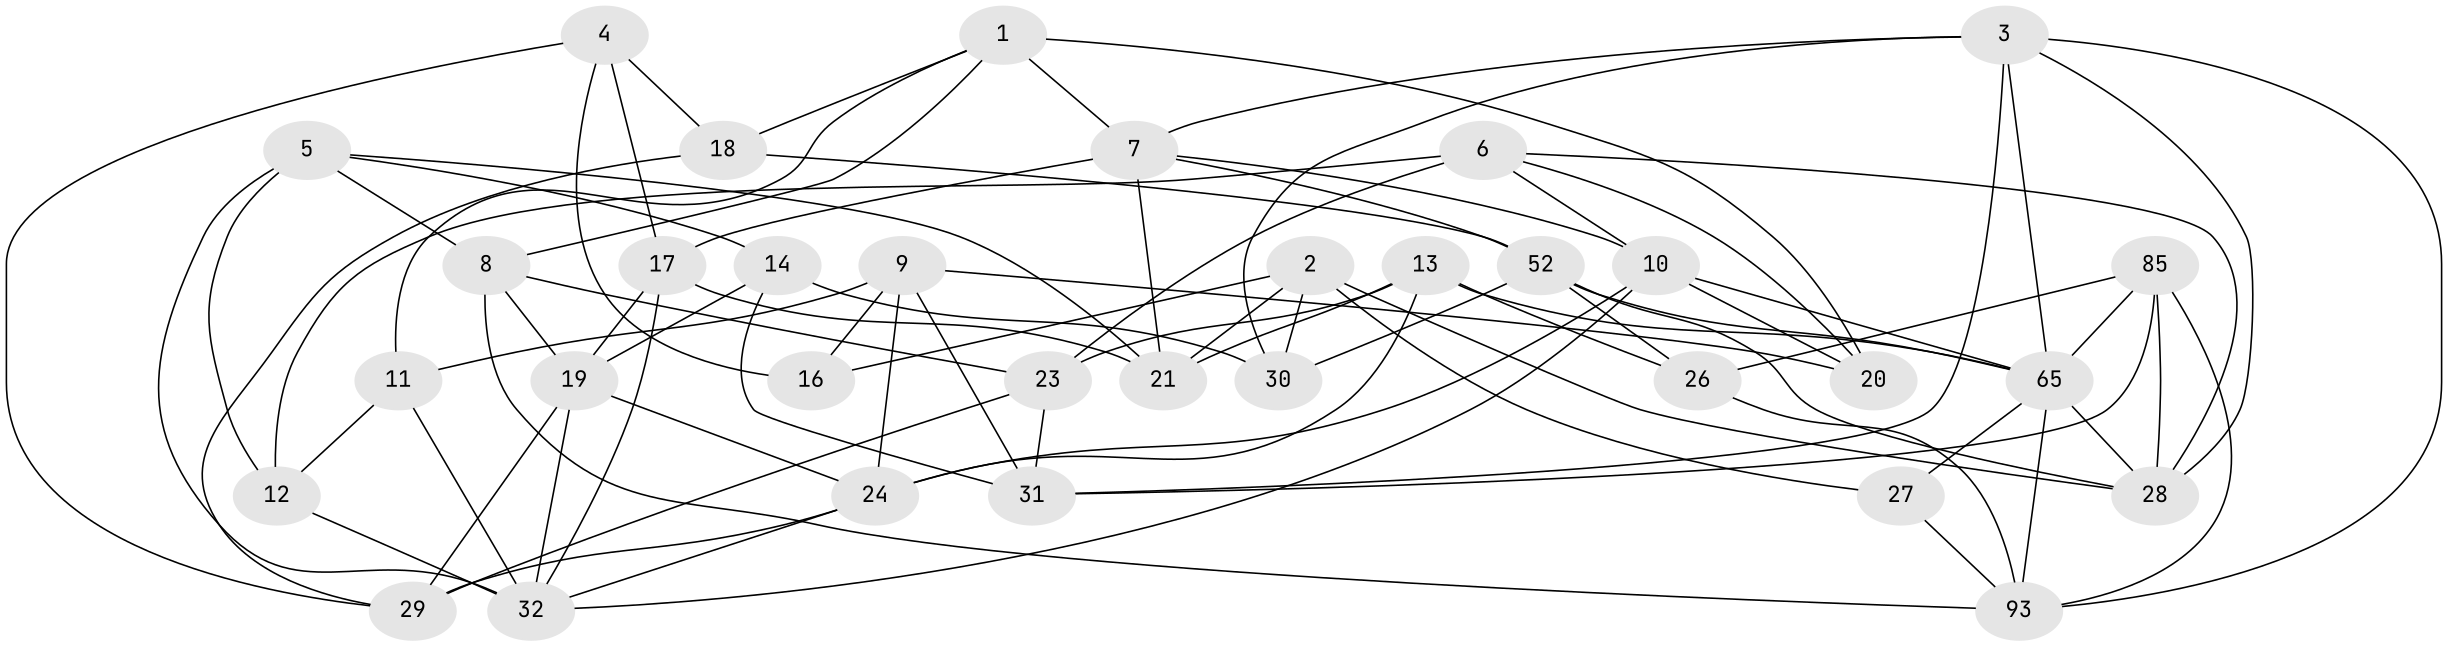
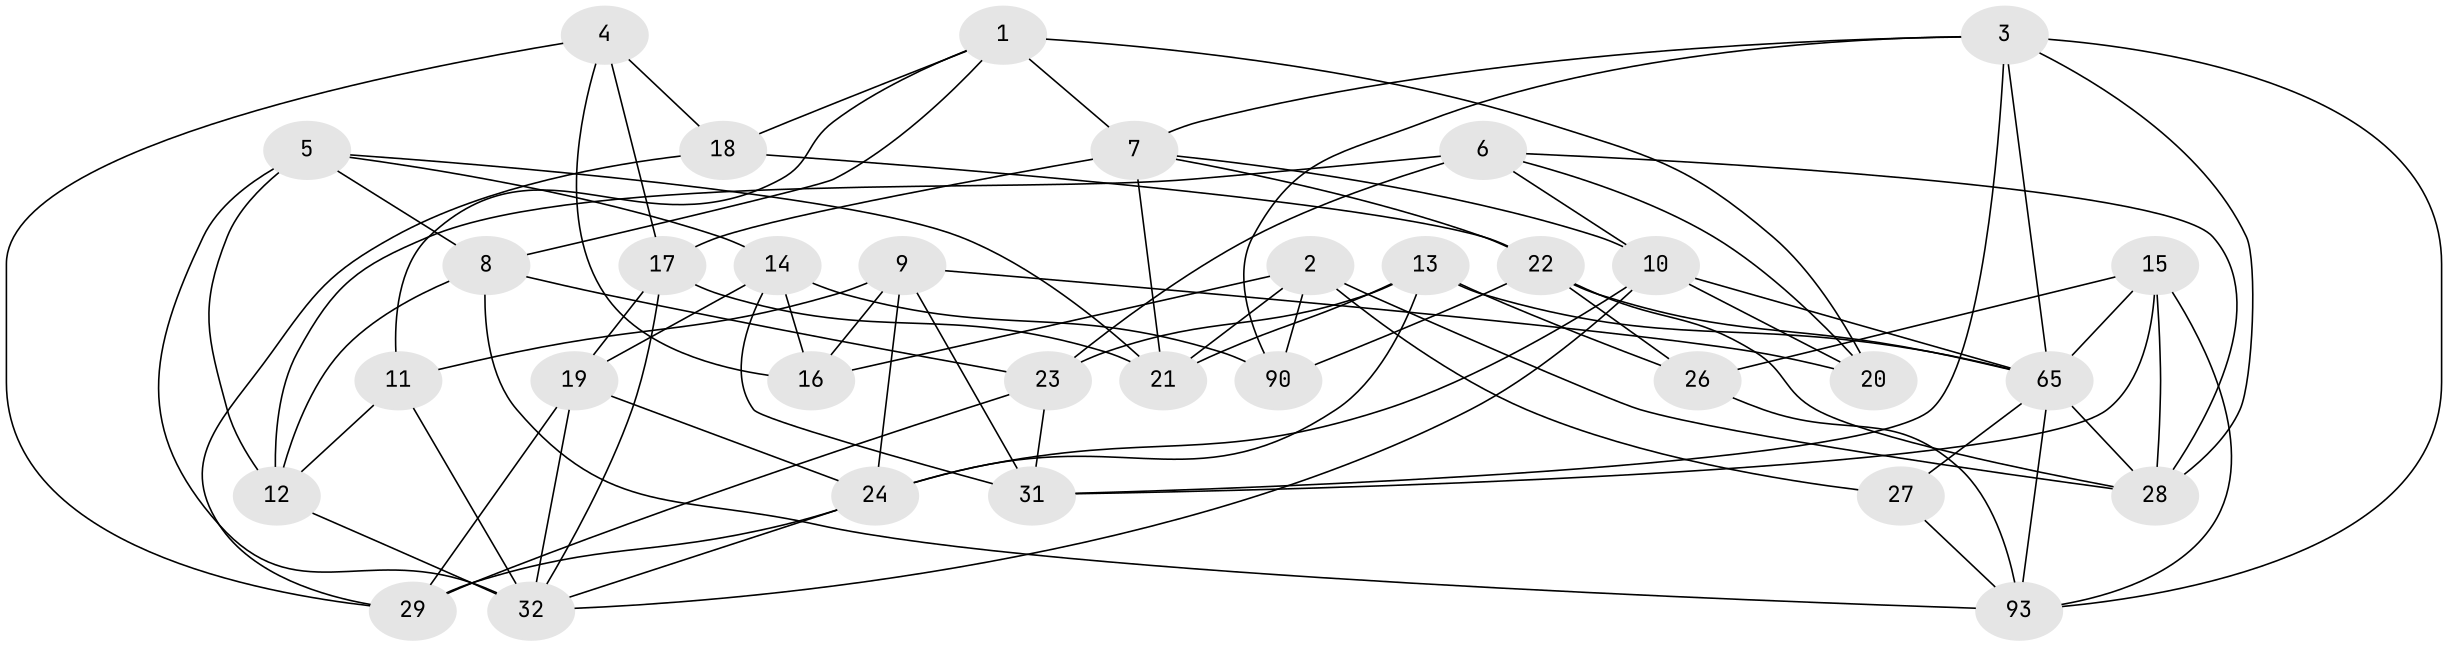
node "52": label "52" -> "22"
node "85": label "85" -> "15"
edge "14" -- "16": added
edge "8" -- "19": now "8" -- "12"
node "30": label "30" -> "90"
